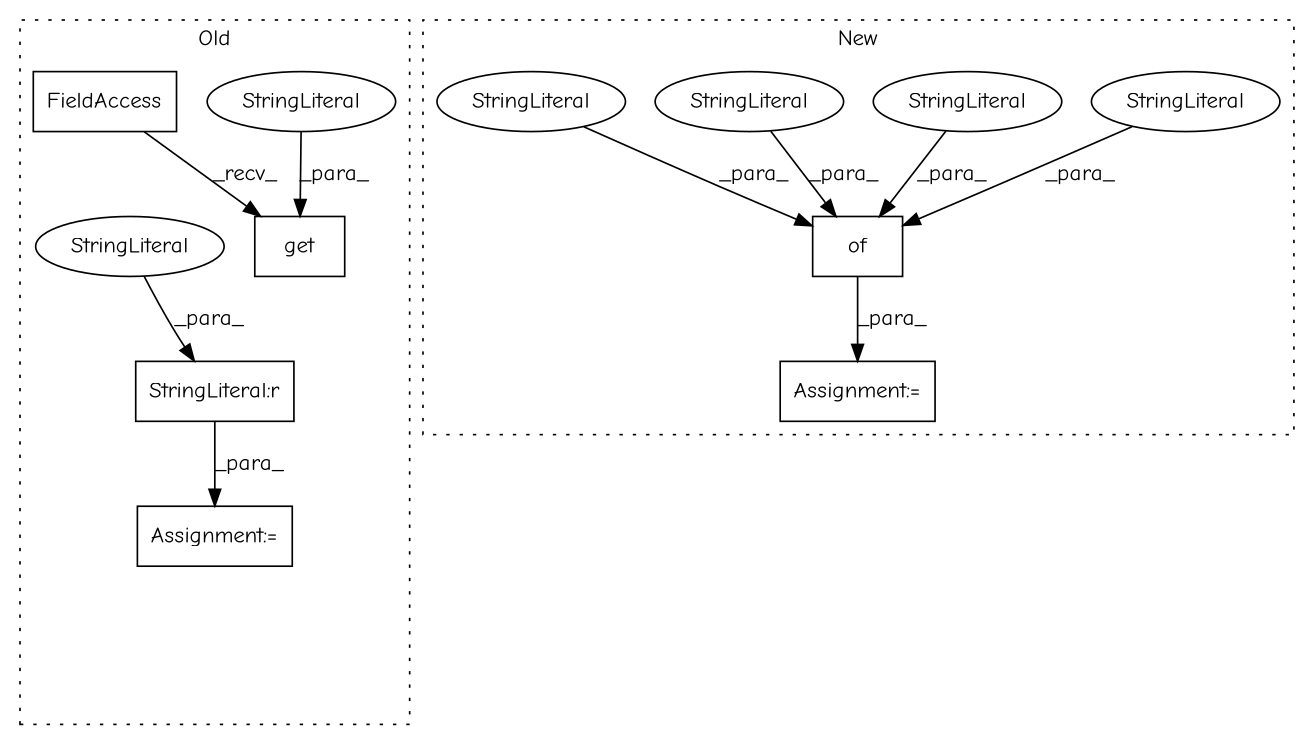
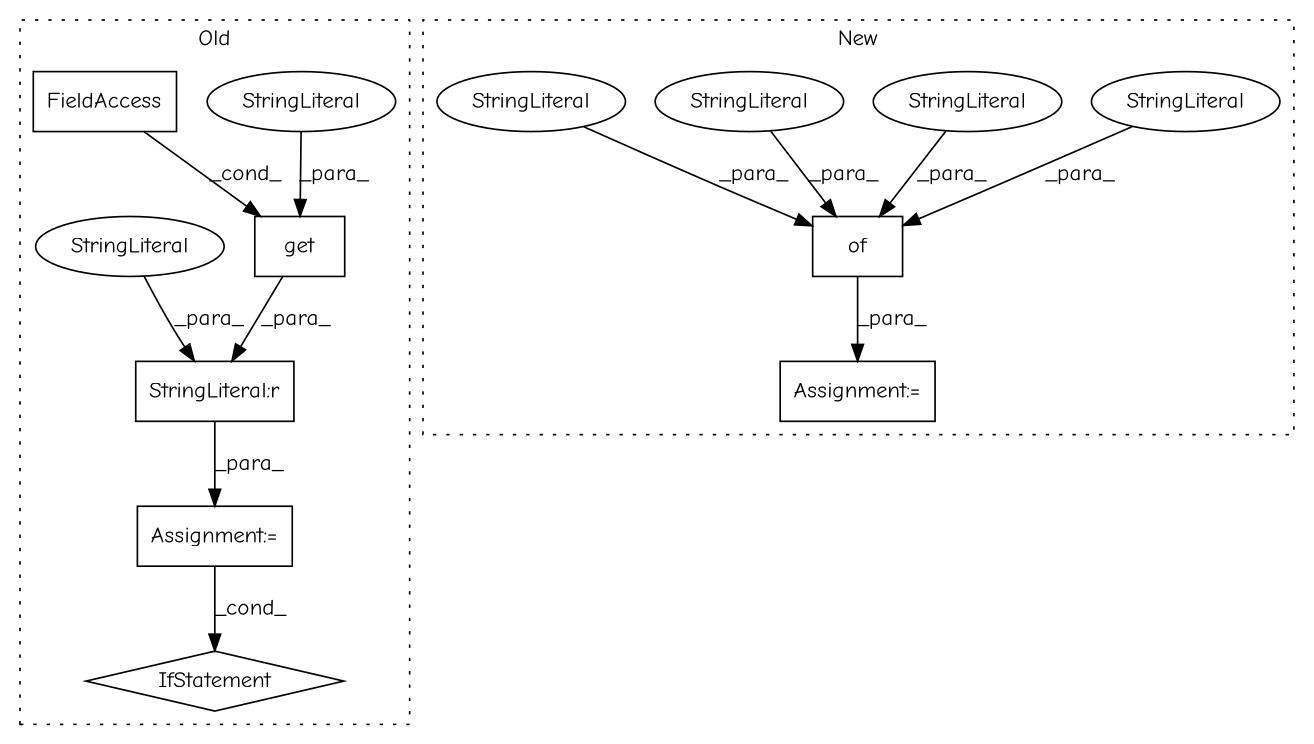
edge "FieldAccess" -> "get": label "_recv_" -> "_cond_"
edge "get" -> "StringLiteral:r": added, label "_para_"
node "IfStatement": added
